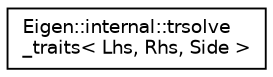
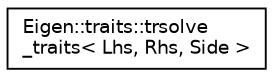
node "Eigen::internal::trsolve _traits< Lhs, Rhs, Side >": label "Eigen::internal::trsolve _traits< Lhs, Rhs, Side >" -> "Eigen::traits::trsolve _traits< Lhs, Rhs, Side >"
